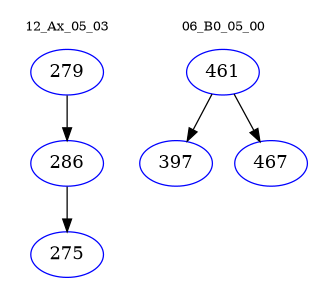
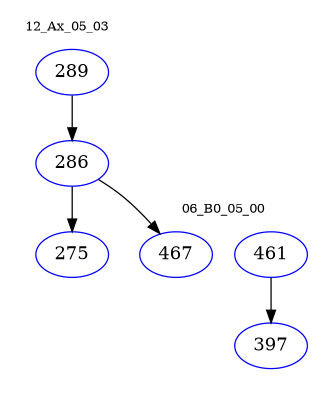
node "279": label "279" -> "289"
edge "461" -> "467": now "286" -> "467"
